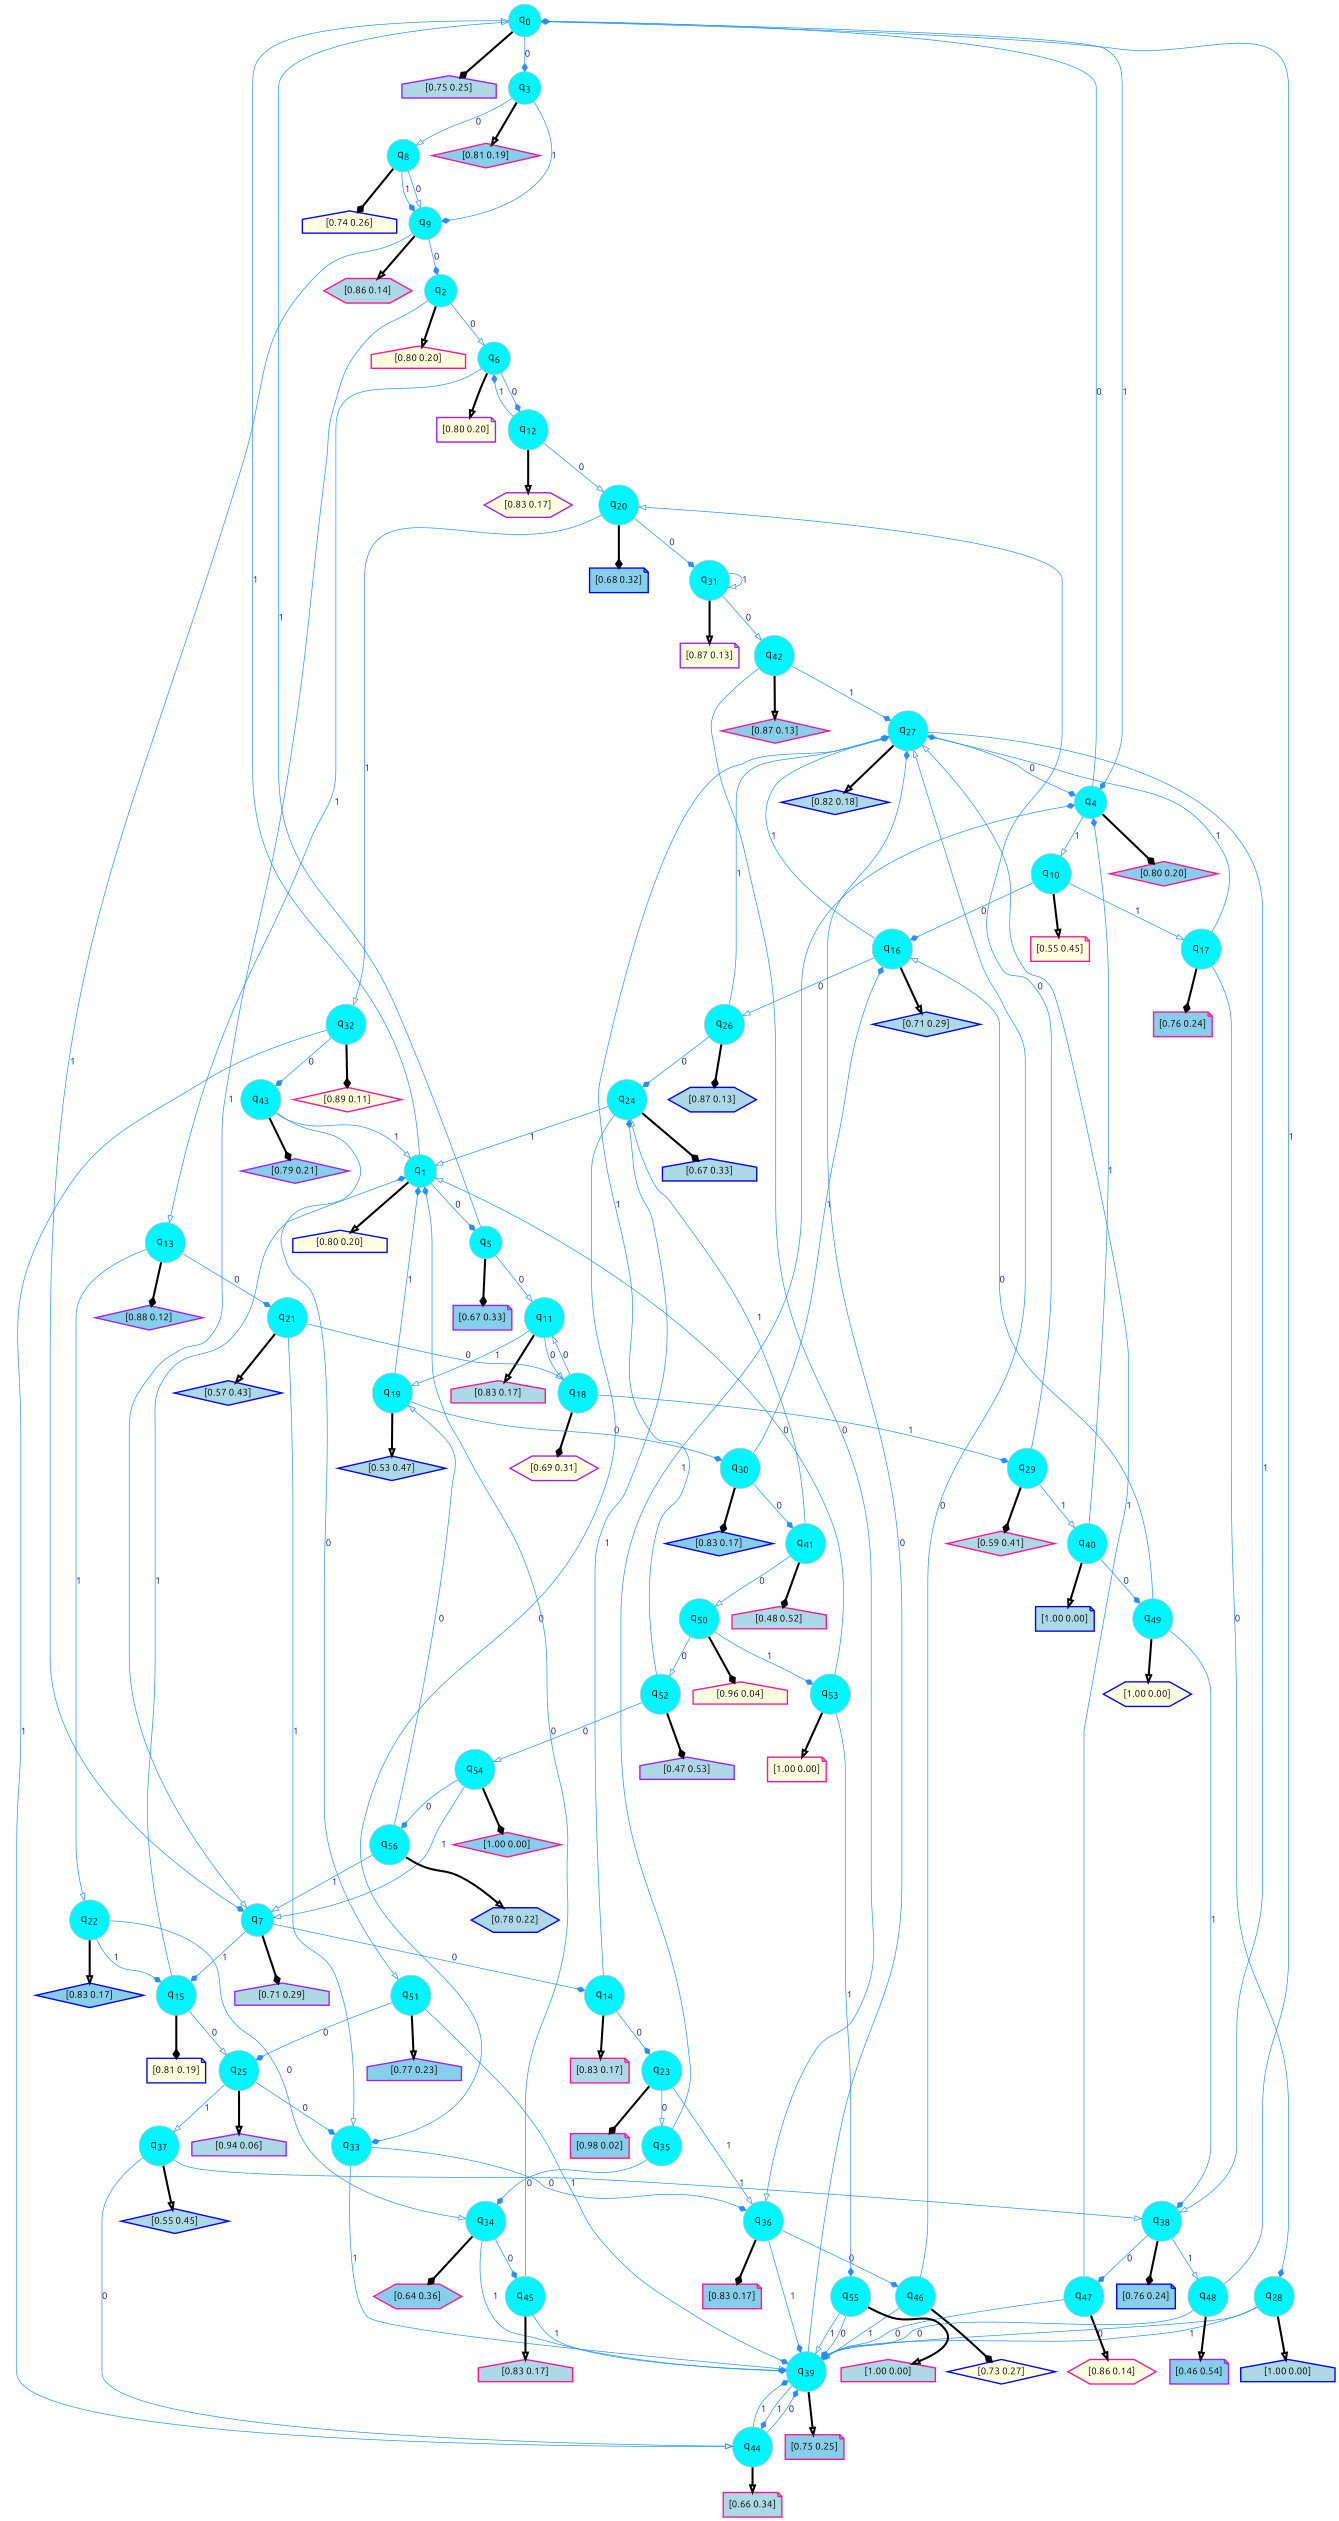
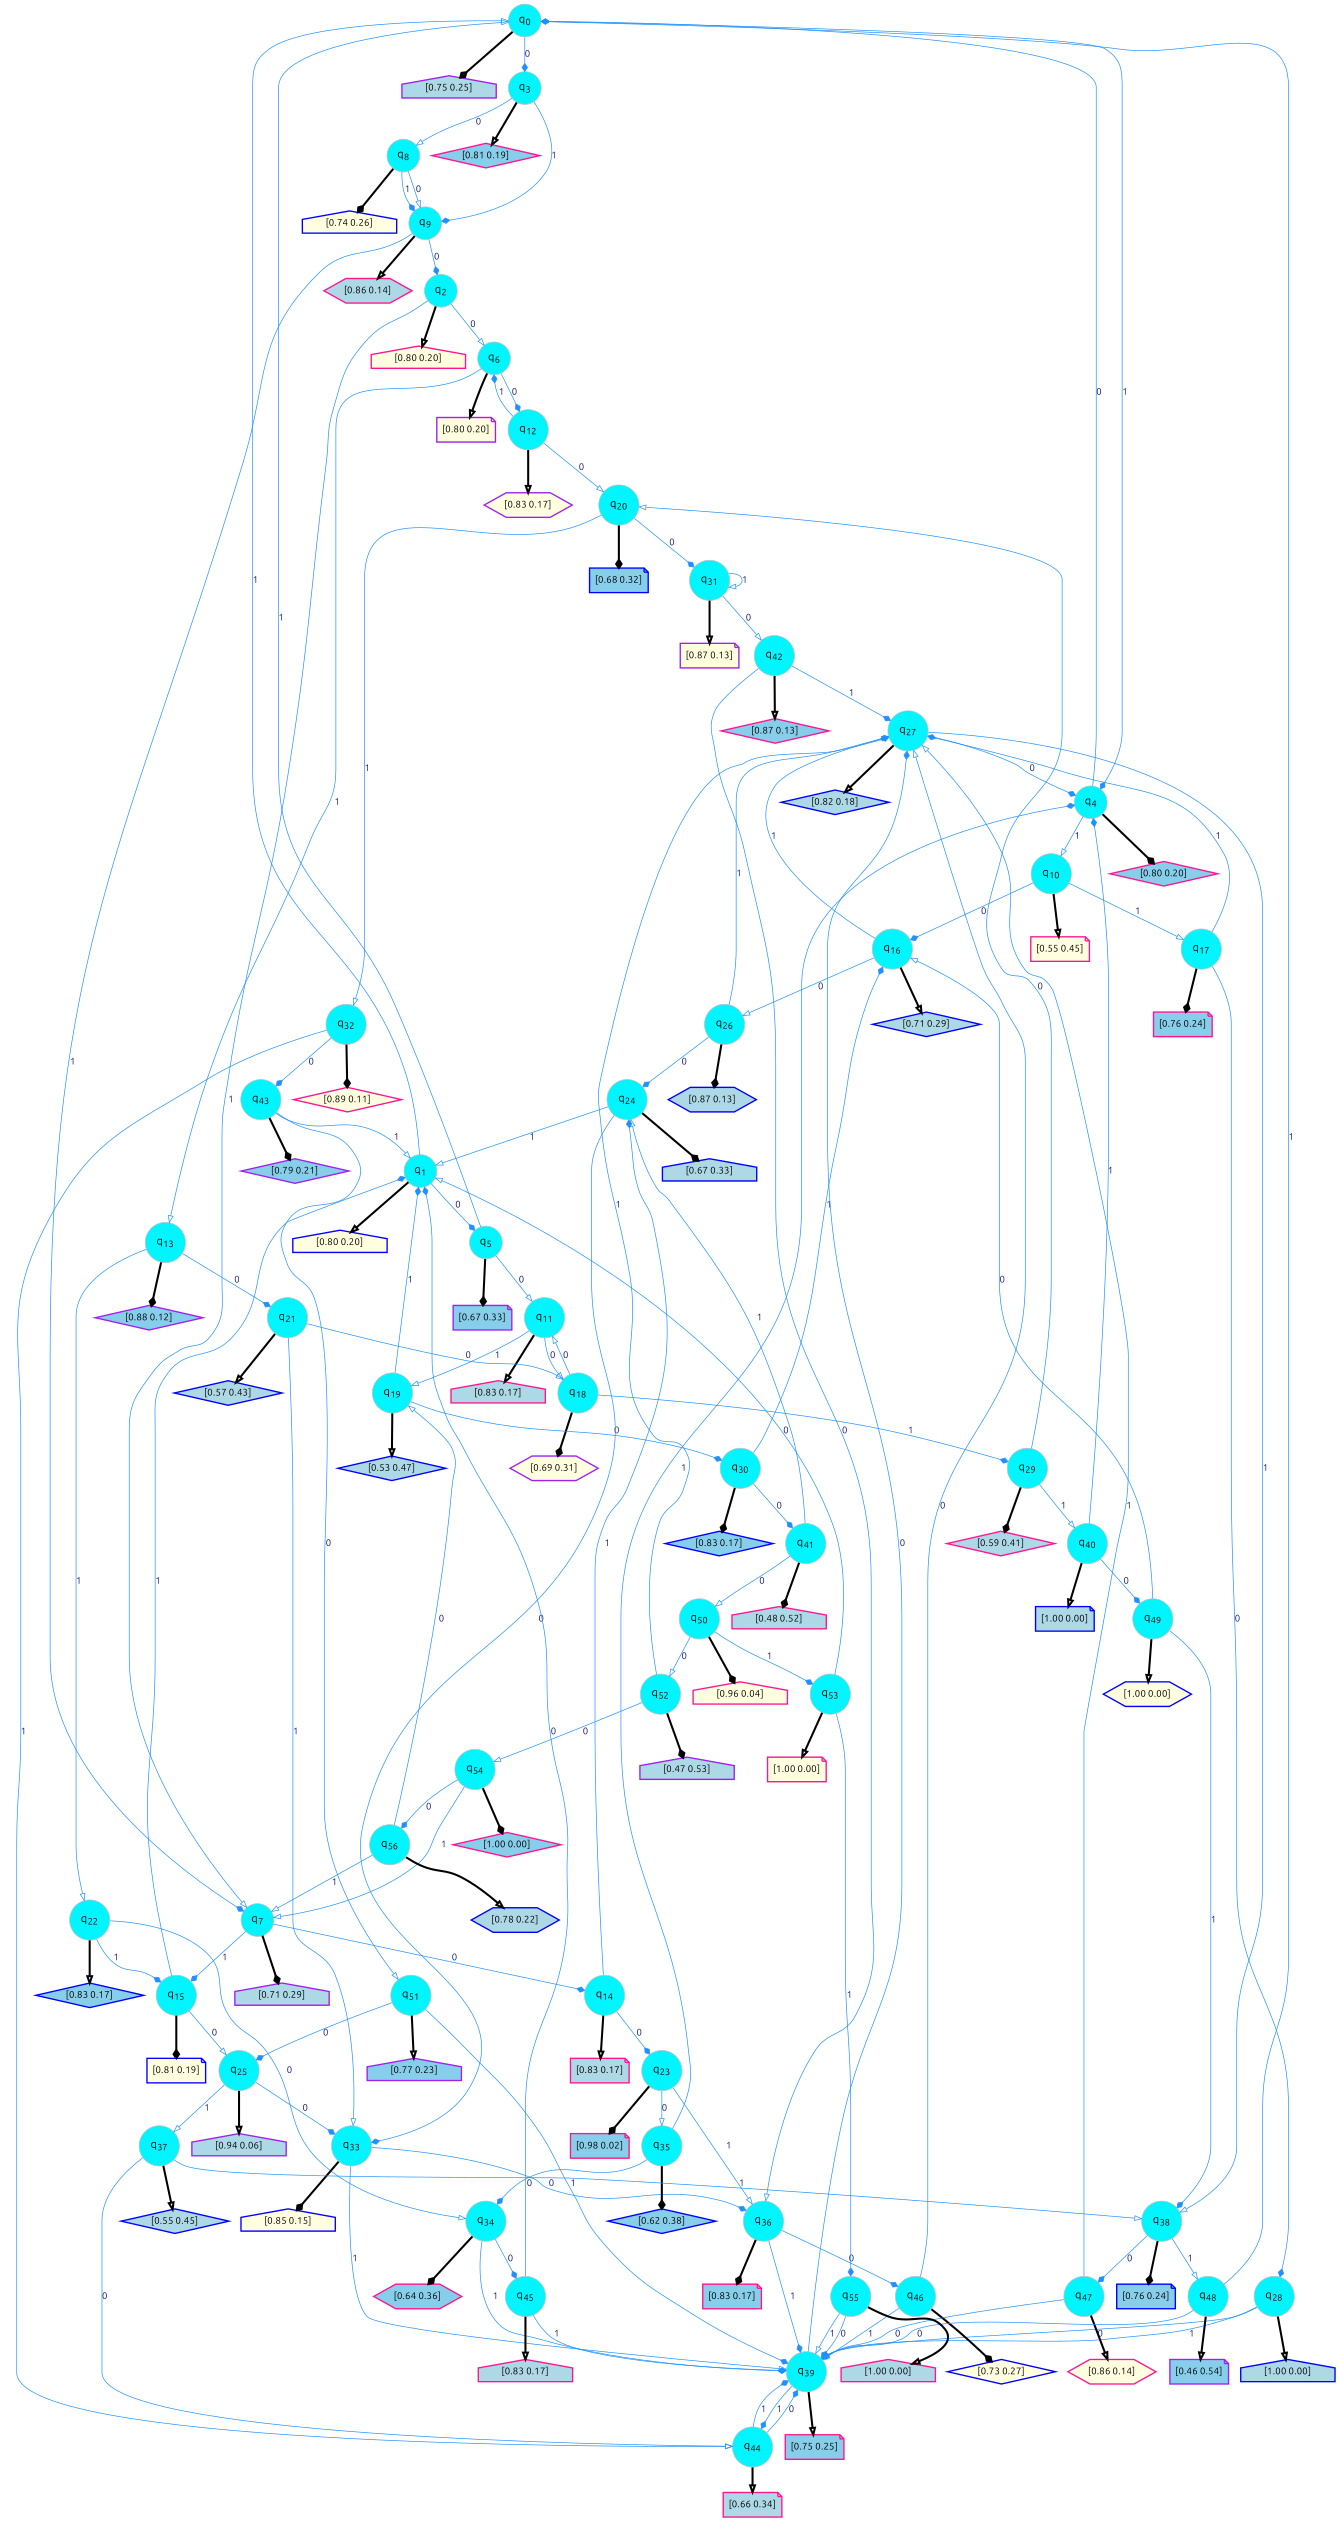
node "[0.85 0.15]": added
node "[0.62 0.38]": added
